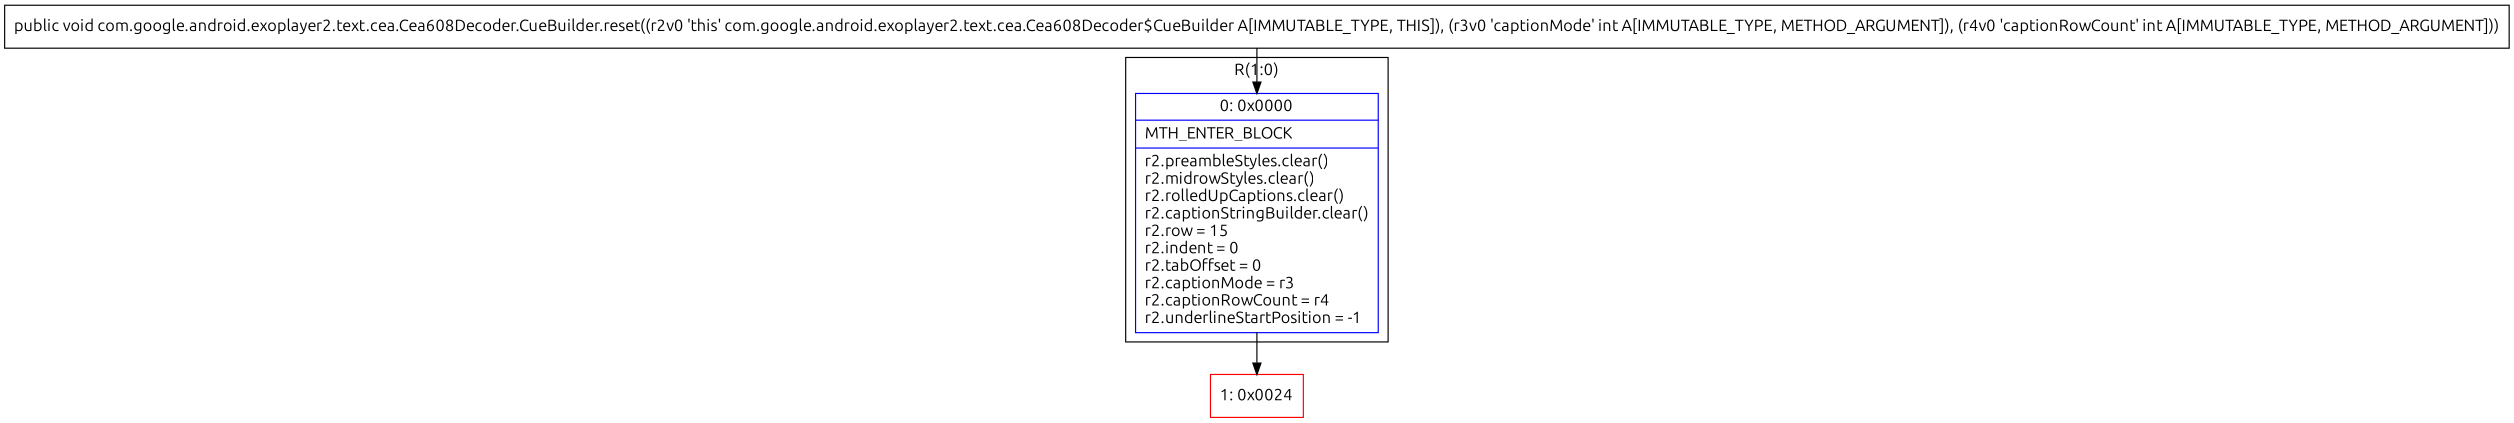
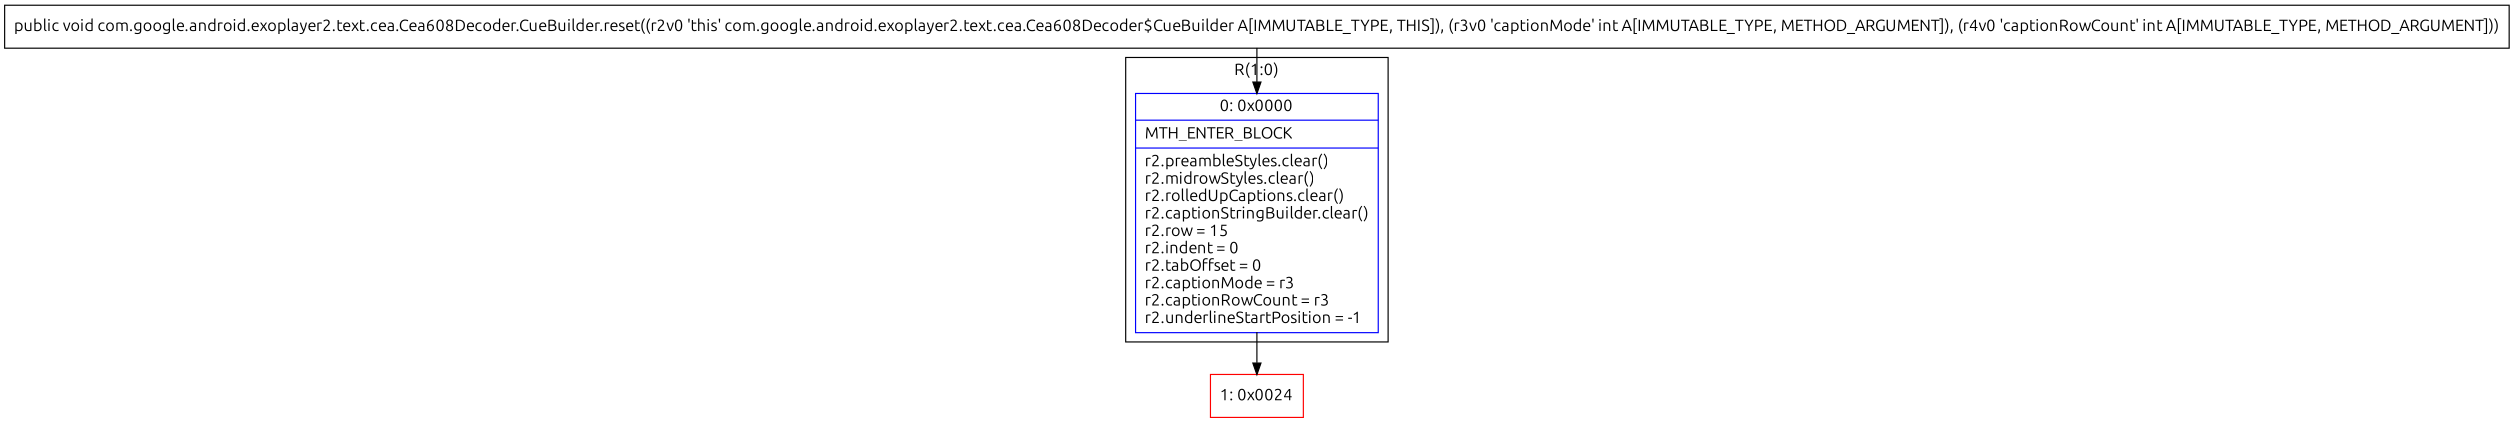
node "0: 0x0000": text "r2.captionRowCount = r4" -> "r2.captionRowCount = r3"
